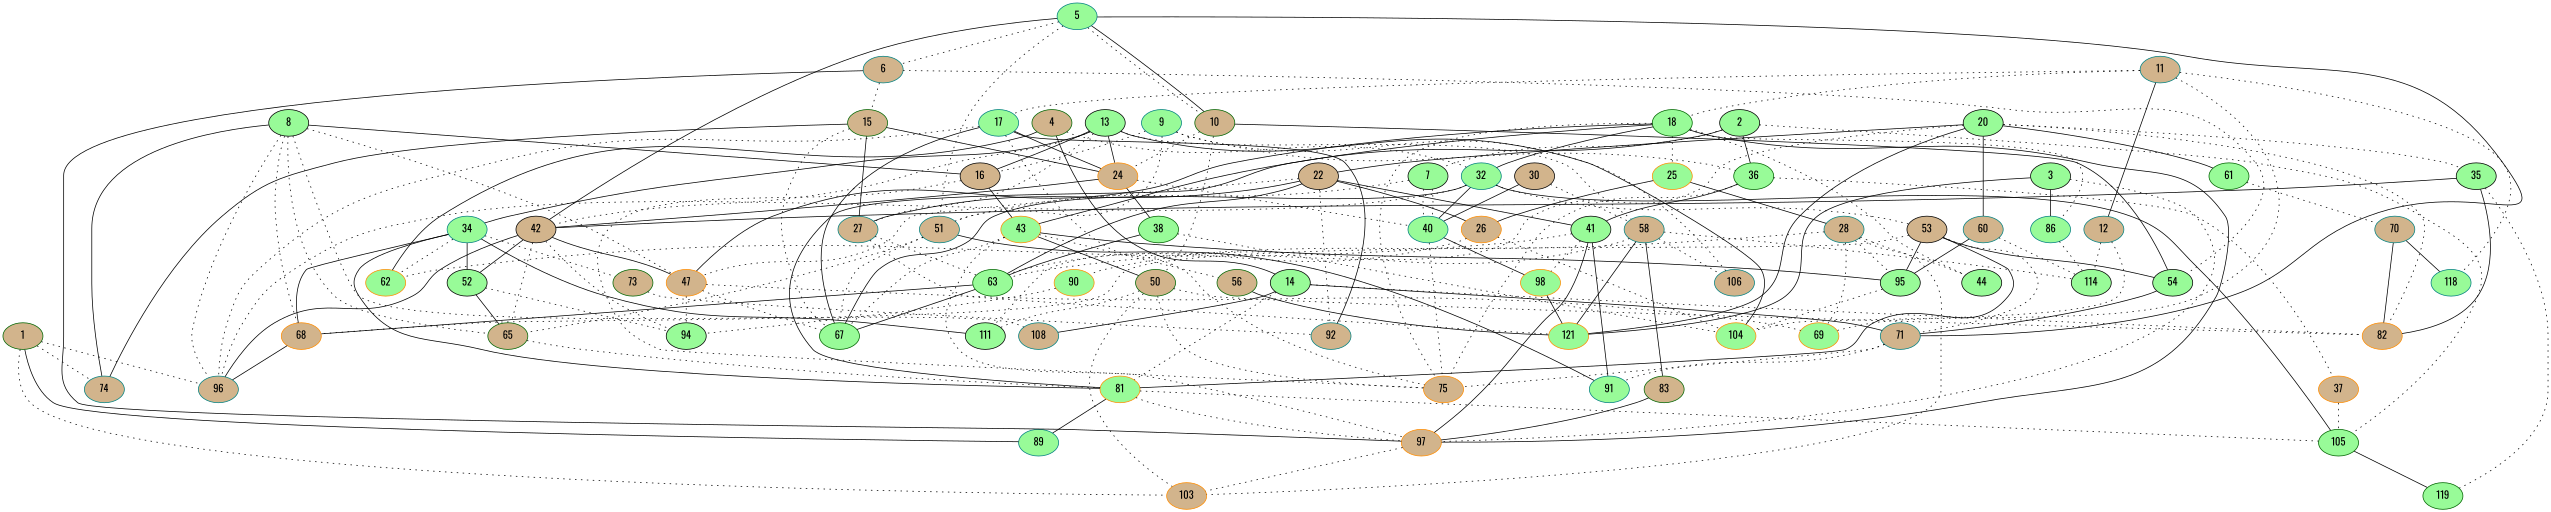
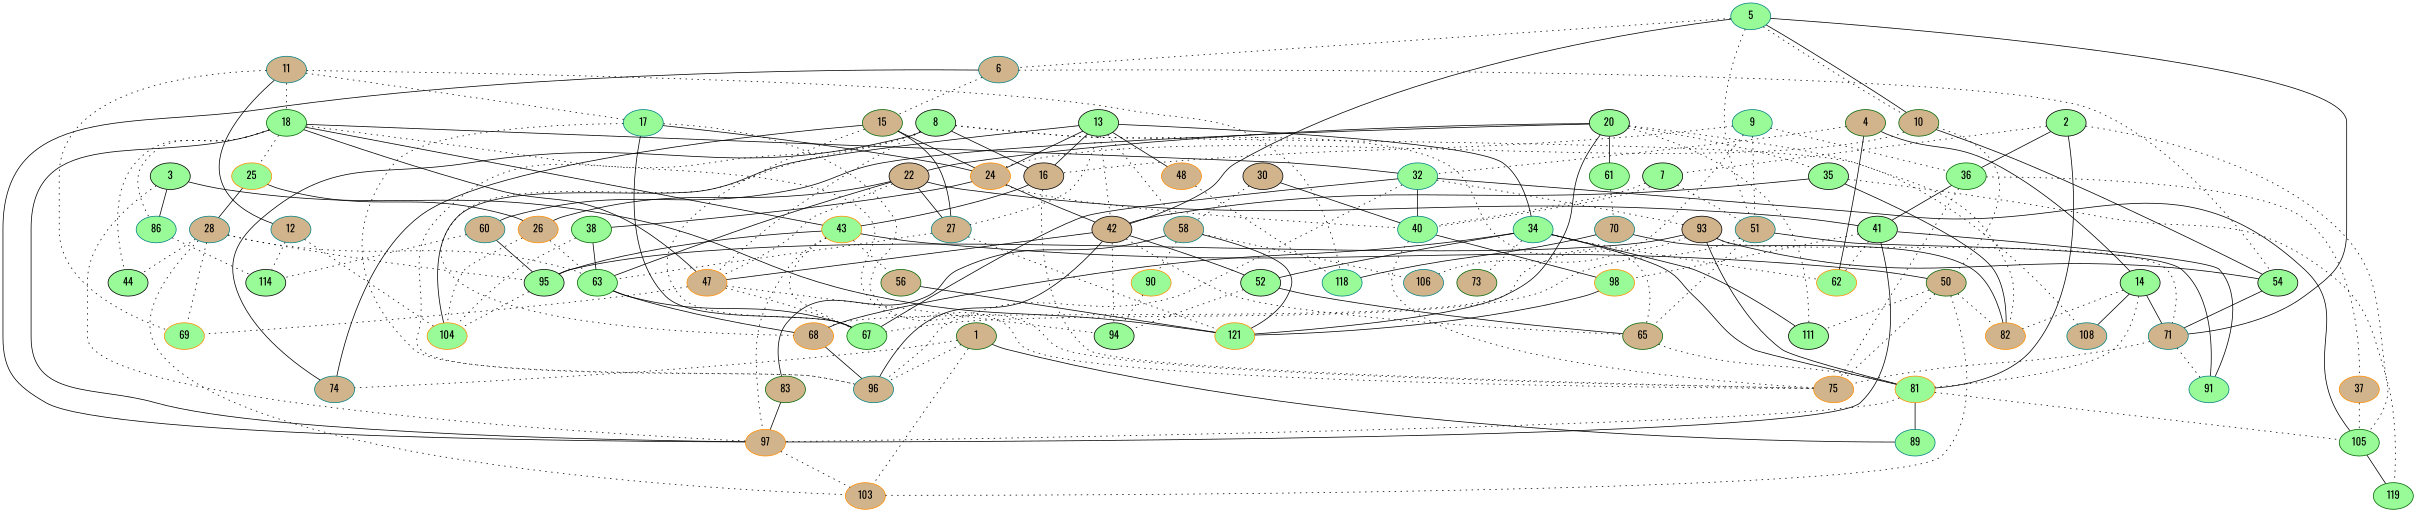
node "48": added
node "53": label "53" -> "93"
edge "58" -- "114": removed
node "92": removed
